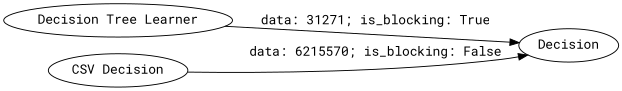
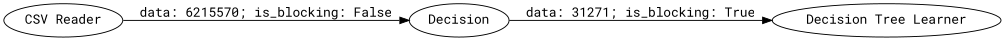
edge "Decision Tree Learner" -> "Decision": reversed
node "CSV Decision": label "CSV Decision" -> "CSV Reader"
